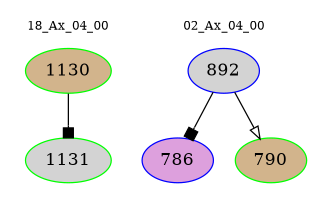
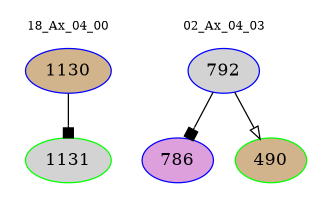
cluster "02_Ax_04_00": label "02_Ax_04_00" -> "02_Ax_04_03"
node "1130": color green -> blue
node "892": label "892" -> "792"
node "790": label "790" -> "490"
